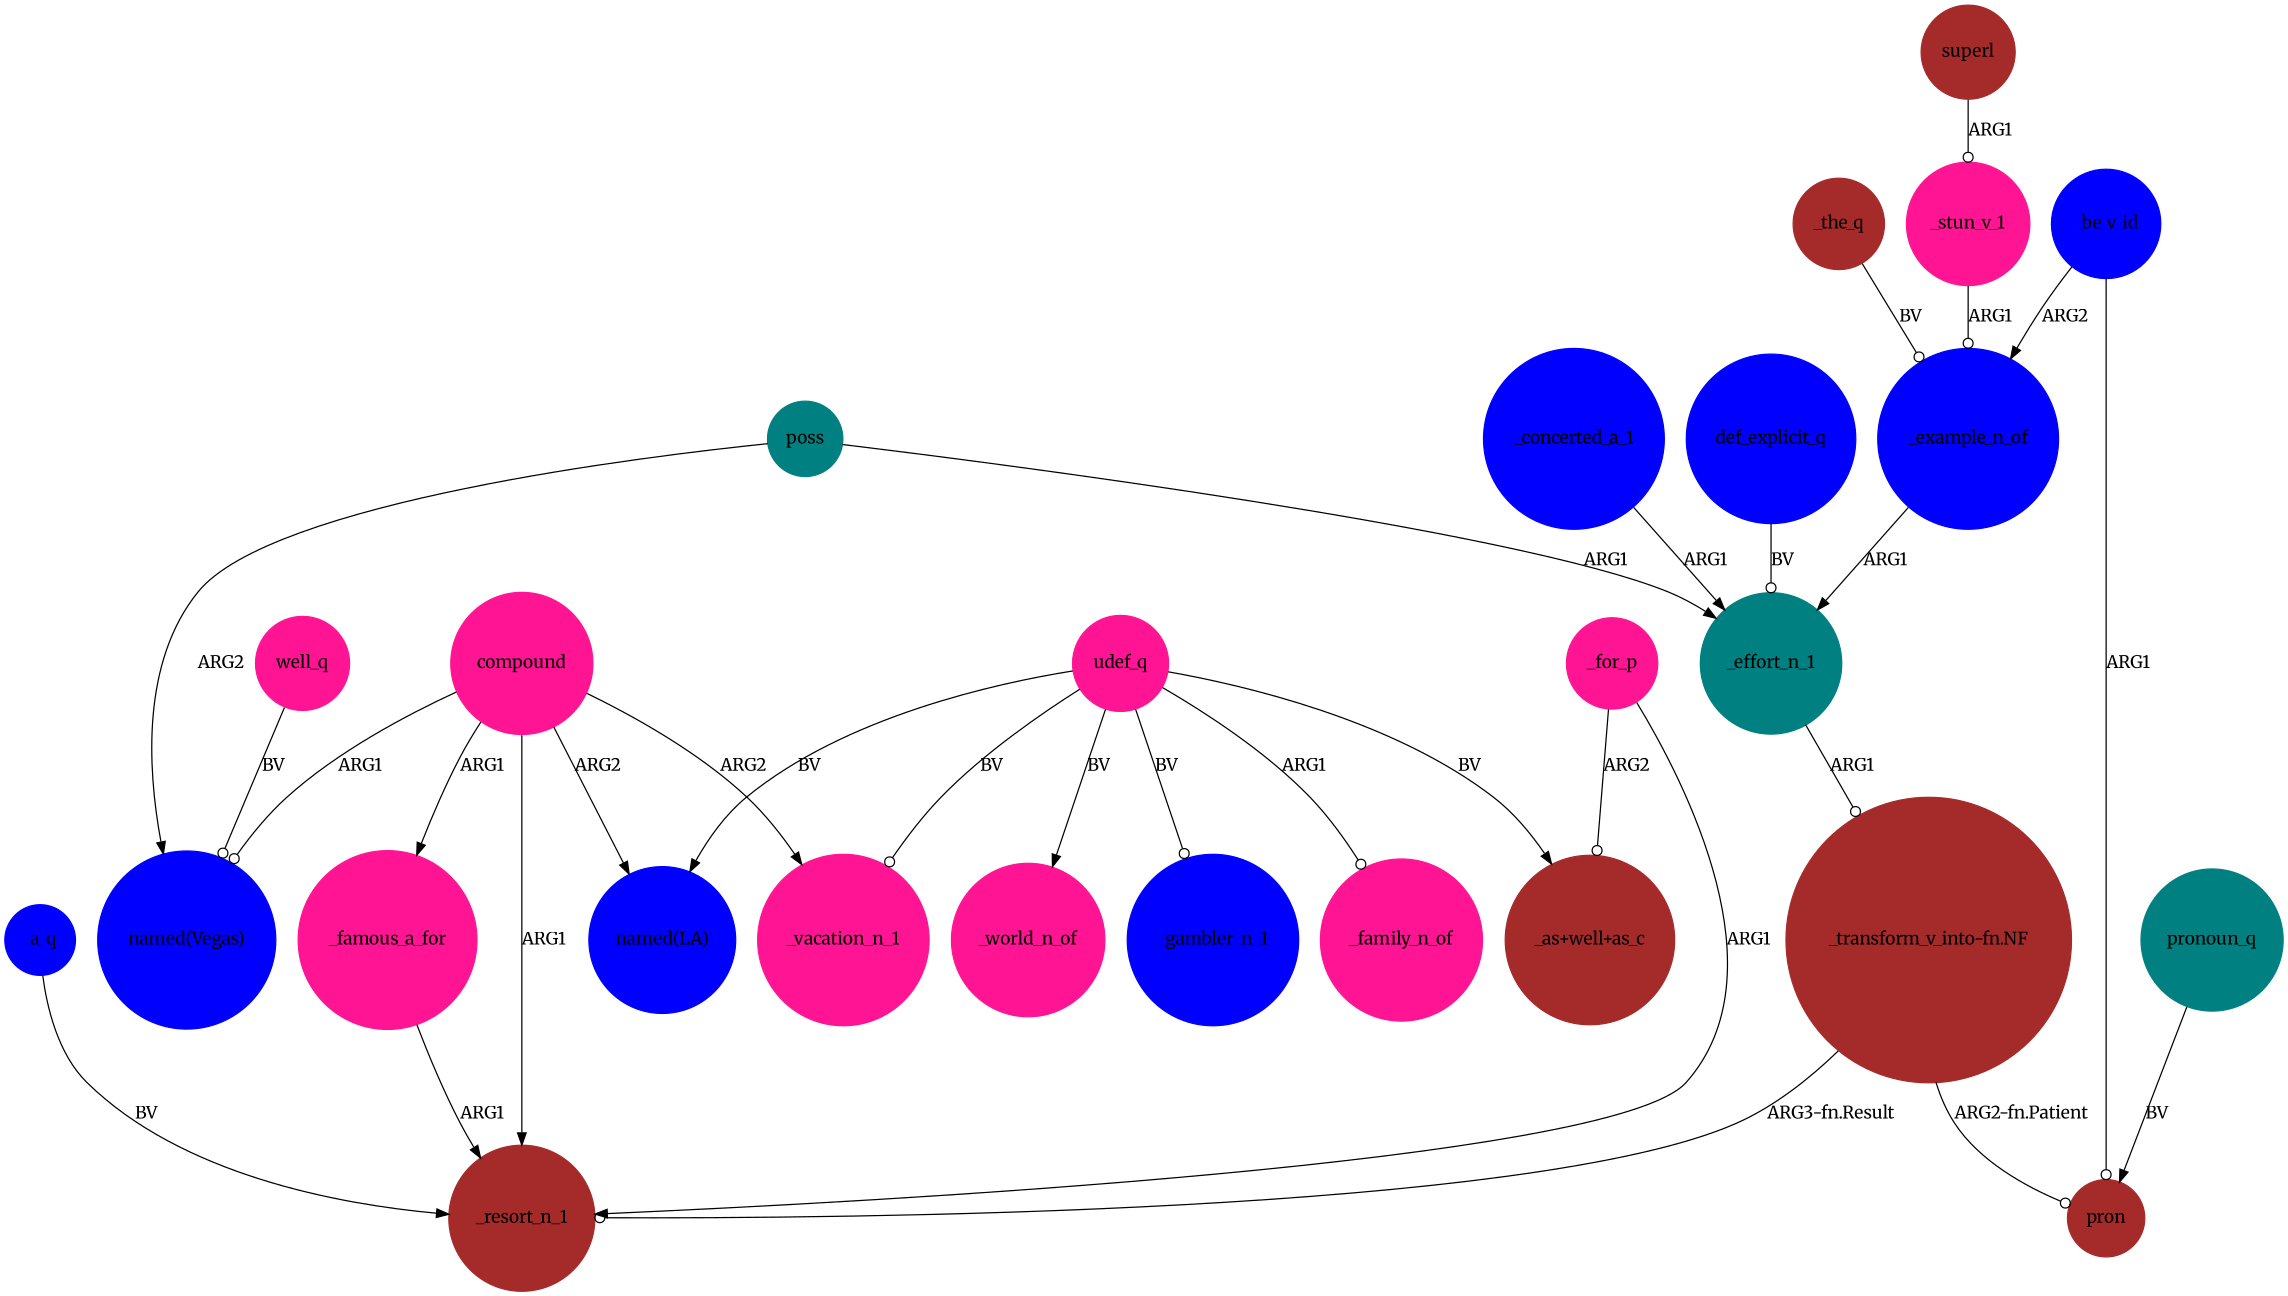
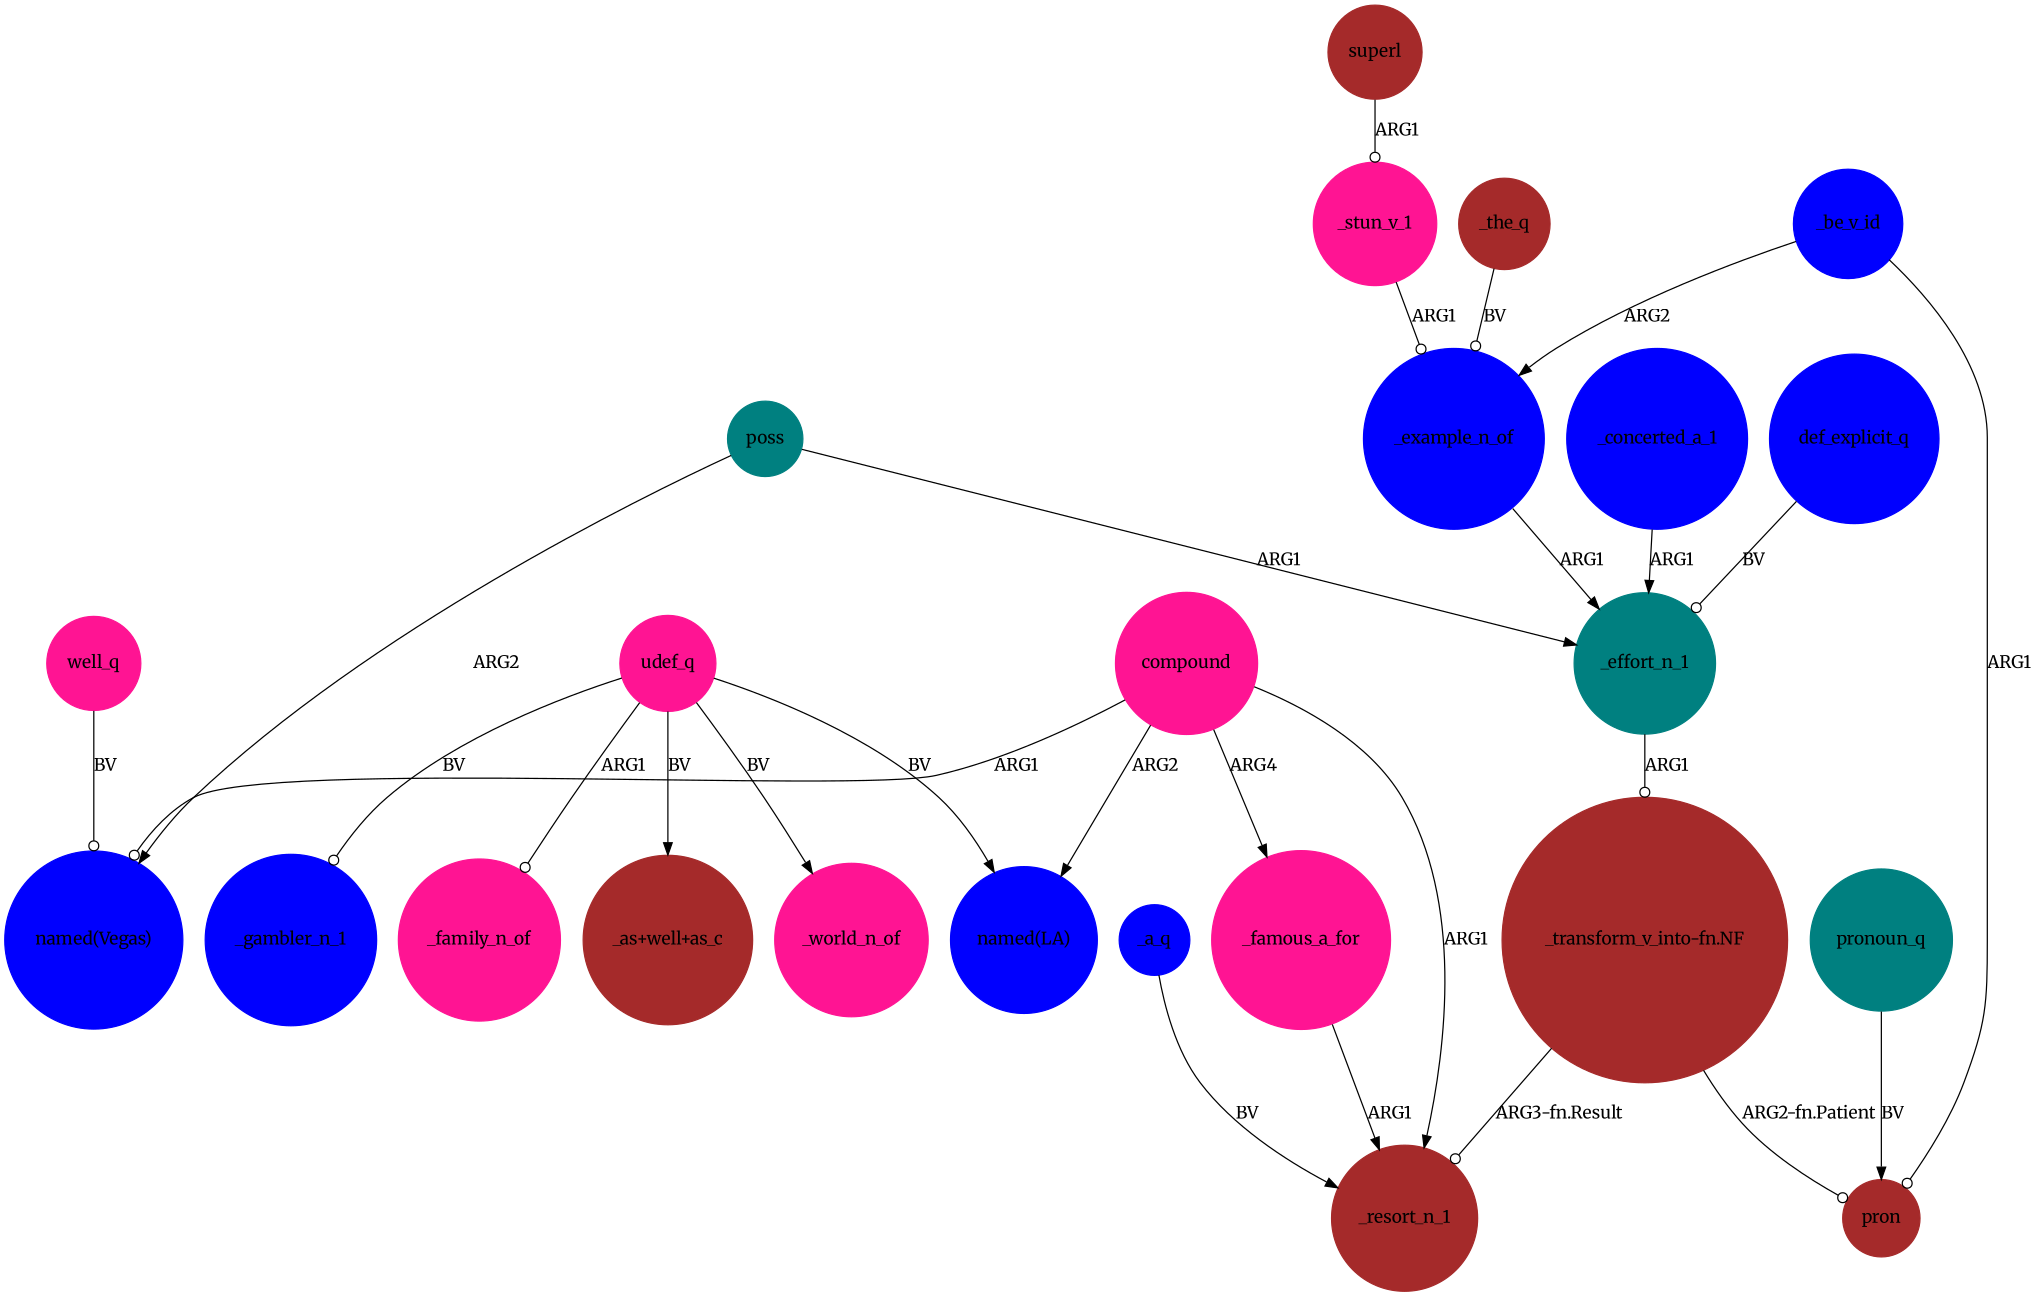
node "_for_p": removed
edge "compound" -> "_famous_a_for": label "ARG1" -> "ARG4"
node "_vacation_n_1": removed
